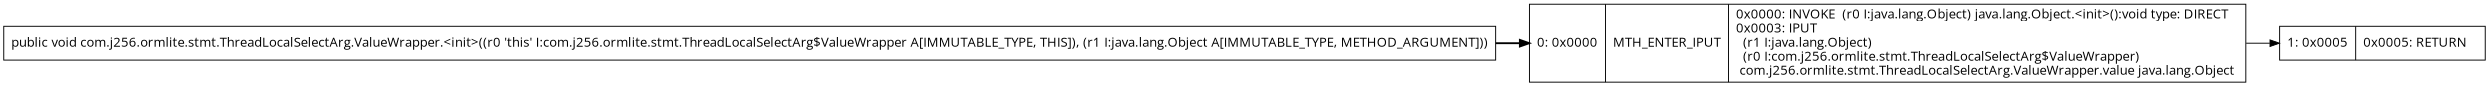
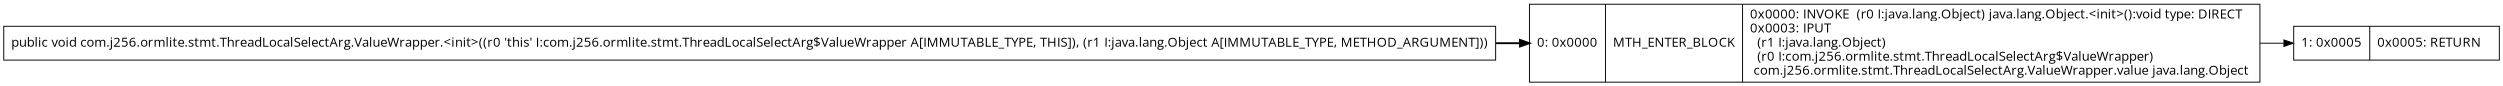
node "0: 0x0000": text "MTH_ENTER_IPUT" -> "MTH_ENTER_BLOCK"
